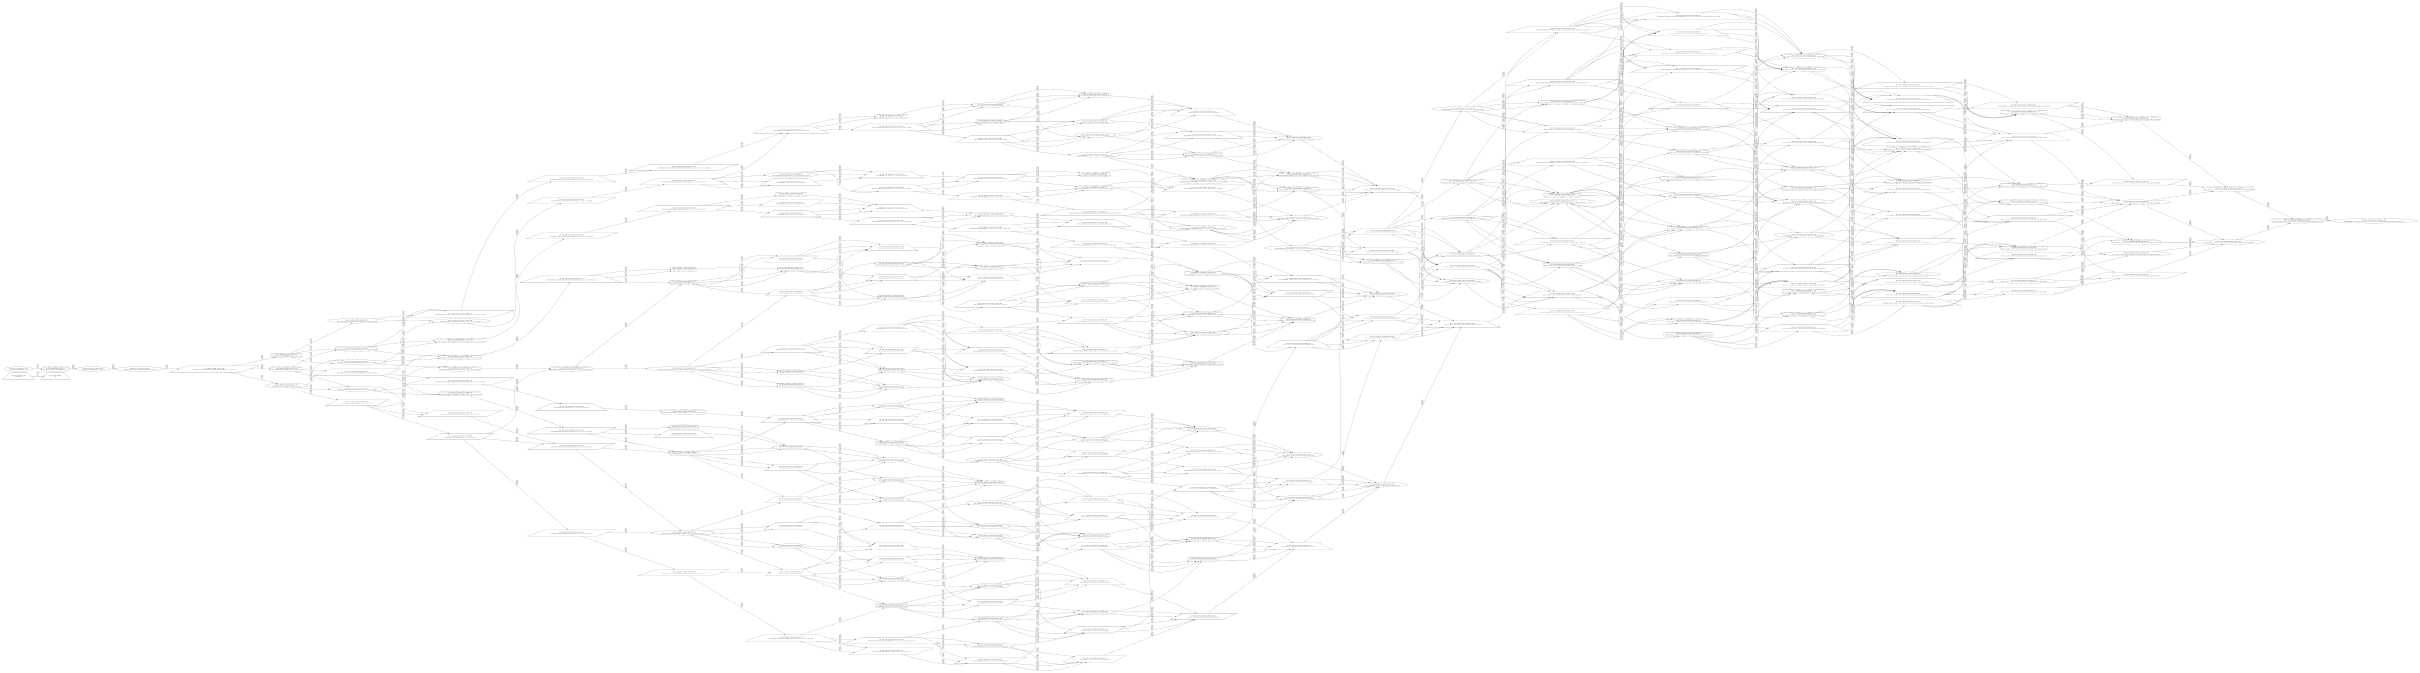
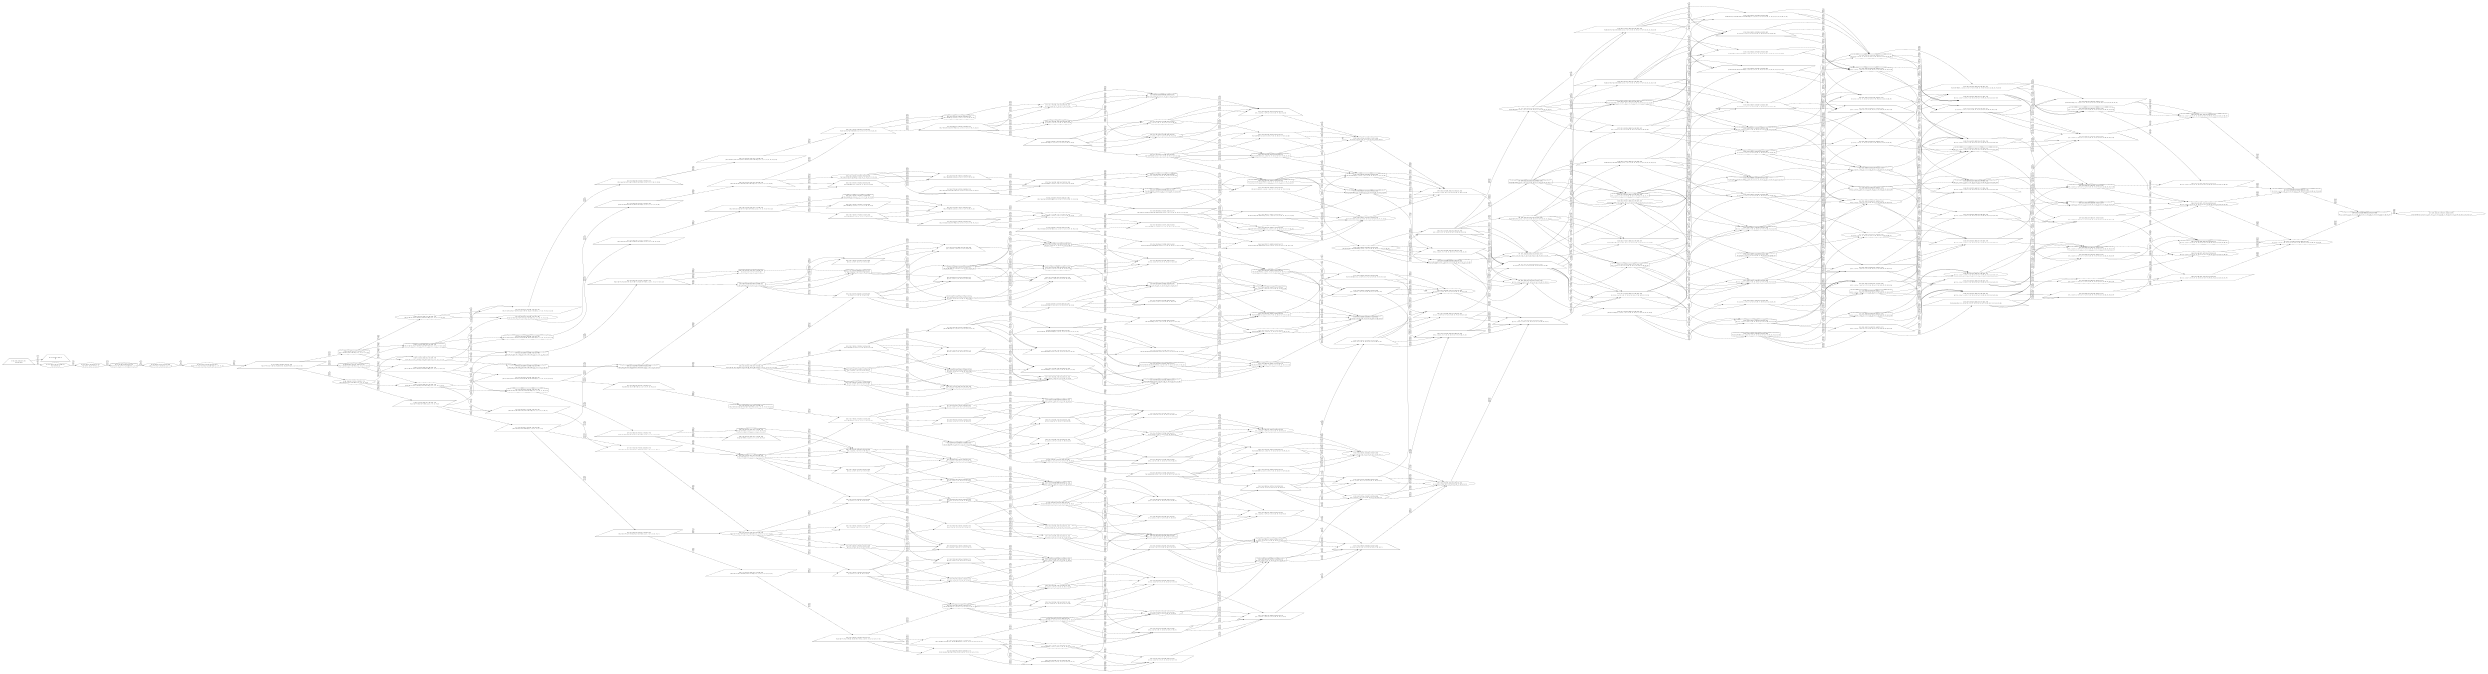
node "S2: [10, 10] [10, 10] [10, 13] [53, 67] {T0J1:53-67}{1, 2}": added
